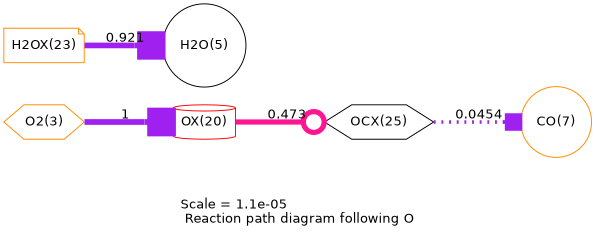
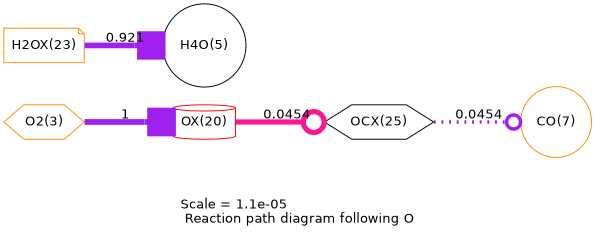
node "H2O(5)": label "H2O(5)" -> "H4O(5)"
edge "OX(20)" -> "OCX(25)": label " 0.473" -> " 0.0454"
edge "OCX(25)" -> "CO(7)": arrowhead box -> odot
